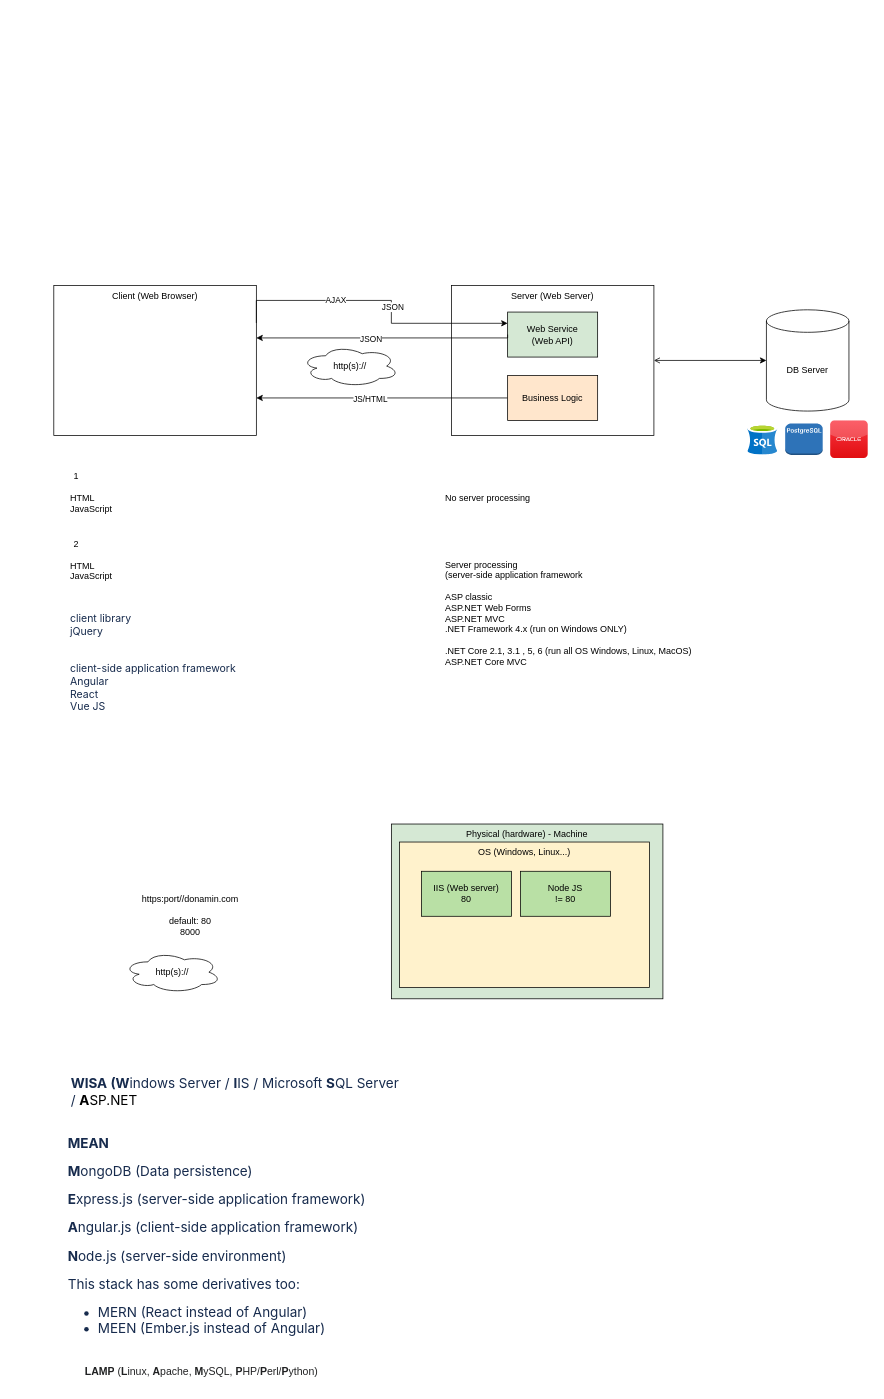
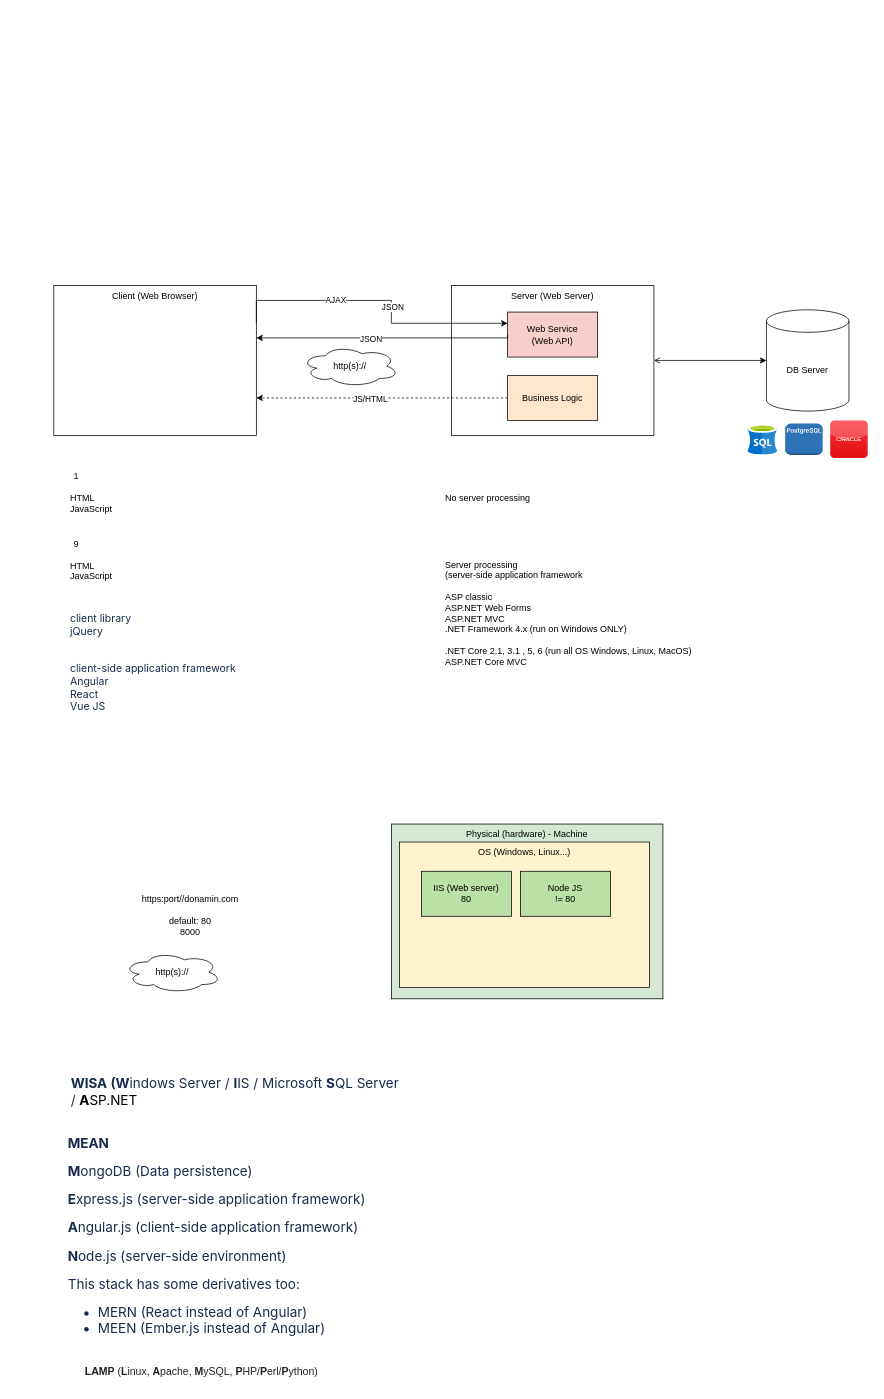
node "Web Service (Web API)": fillcolor #d5e8d4 -> #f8cecc
edge "Business Logic" -> "Client (Web Browser)": style solid -> dashed
node "2": label "2" -> "9"
